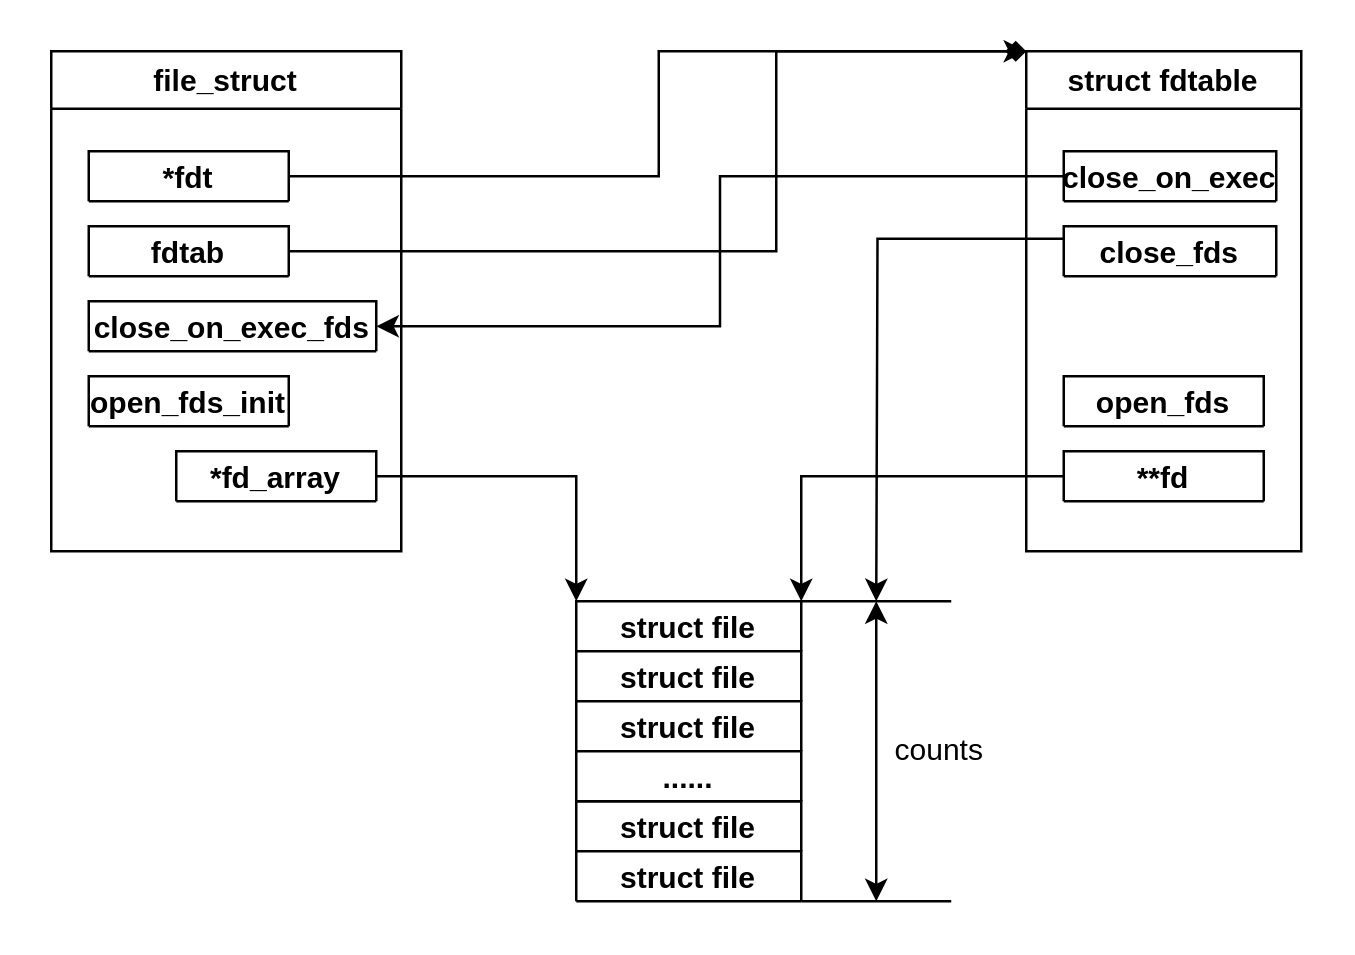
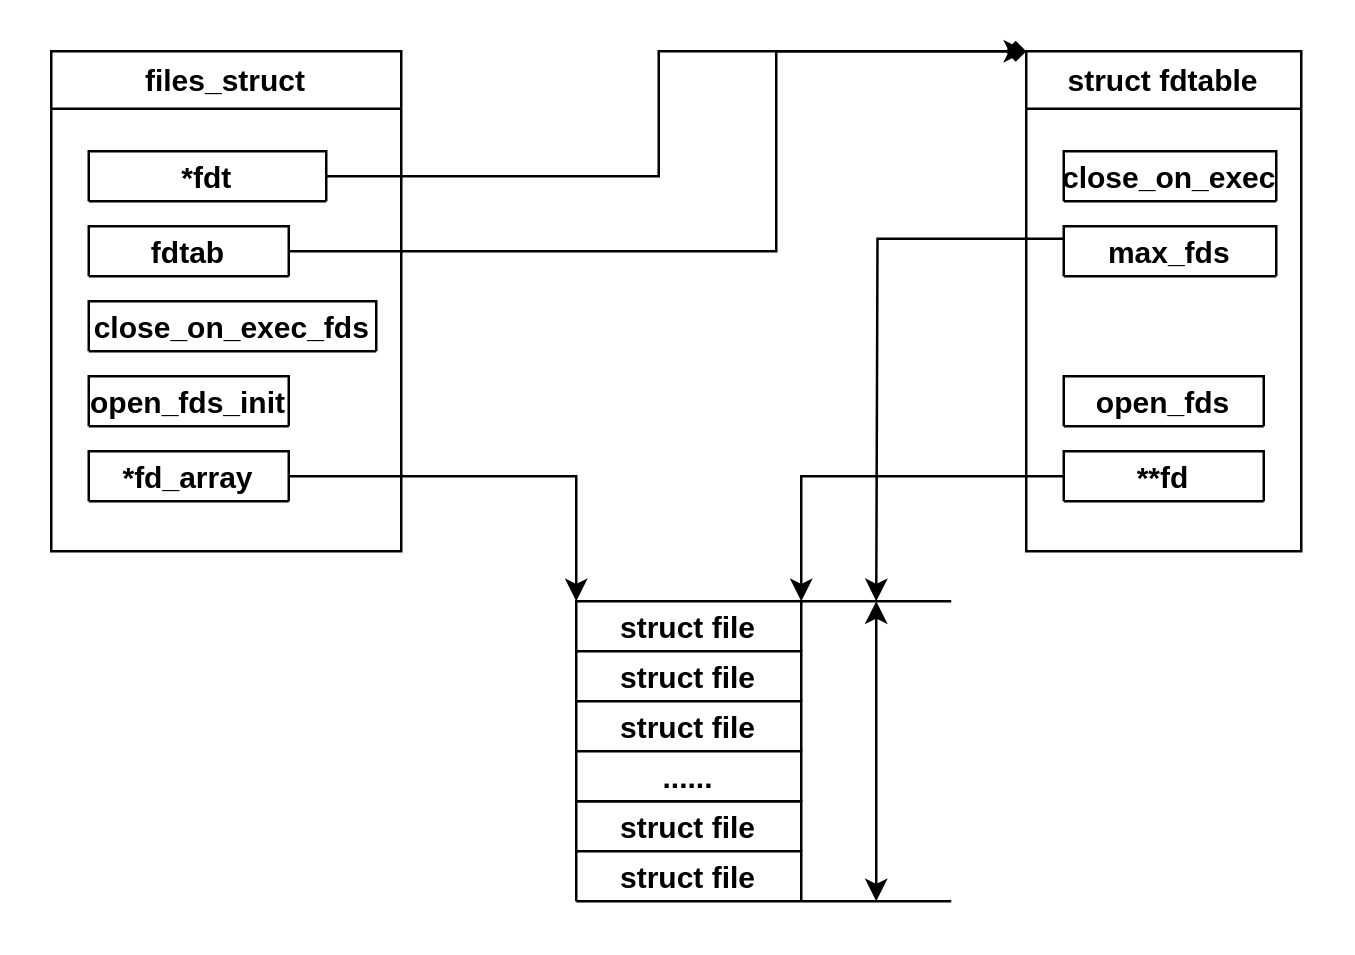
node "file_struct": label "file_struct" -> "files_struct"
node "*fdt": size 200x50 -> 238x50
node "close_fds": label "close_fds" -> "max_fds"
edge "close_on_exec" -> "close_on_exec_fds": removed
node "*fd_array": moved (276, 476) -> (189, 476)
node "counts": removed
